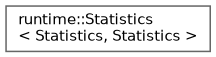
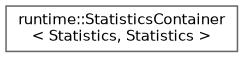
node "runtime::Statistics < Statistics, Statistics >": label "runtime::Statistics < Statistics, Statistics >" -> "runtime::StatisticsContainer < Statistics, Statistics >"
